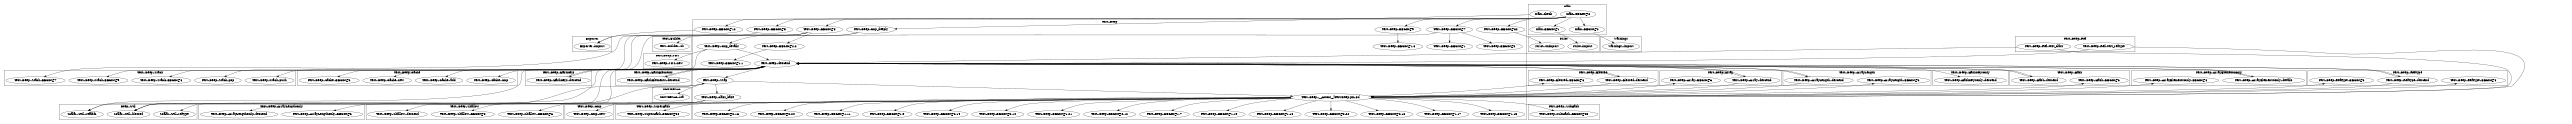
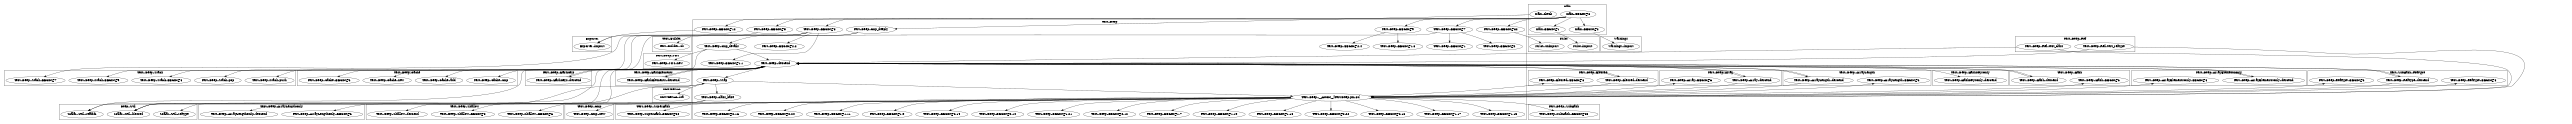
node "Test::Deep::BEGIN@2.4": added
edge "Test::Deep::BEGIN@2.2" -> "Test::Deep::BEGIN@1.1": now "Test::Deep::BEGIN@8" -> "Test::Deep::BEGIN@1.1"
cluster "Test::Deep::RefType": label "Test::Deep::RefType" -> "Test::SubHash::RefType"
node "Test::Deep::ArrayElementsOnly::details": label "Test::Deep::ArrayElementsOnly::details" -> "Test::Deep::ArrayElementsOnly::descend"
